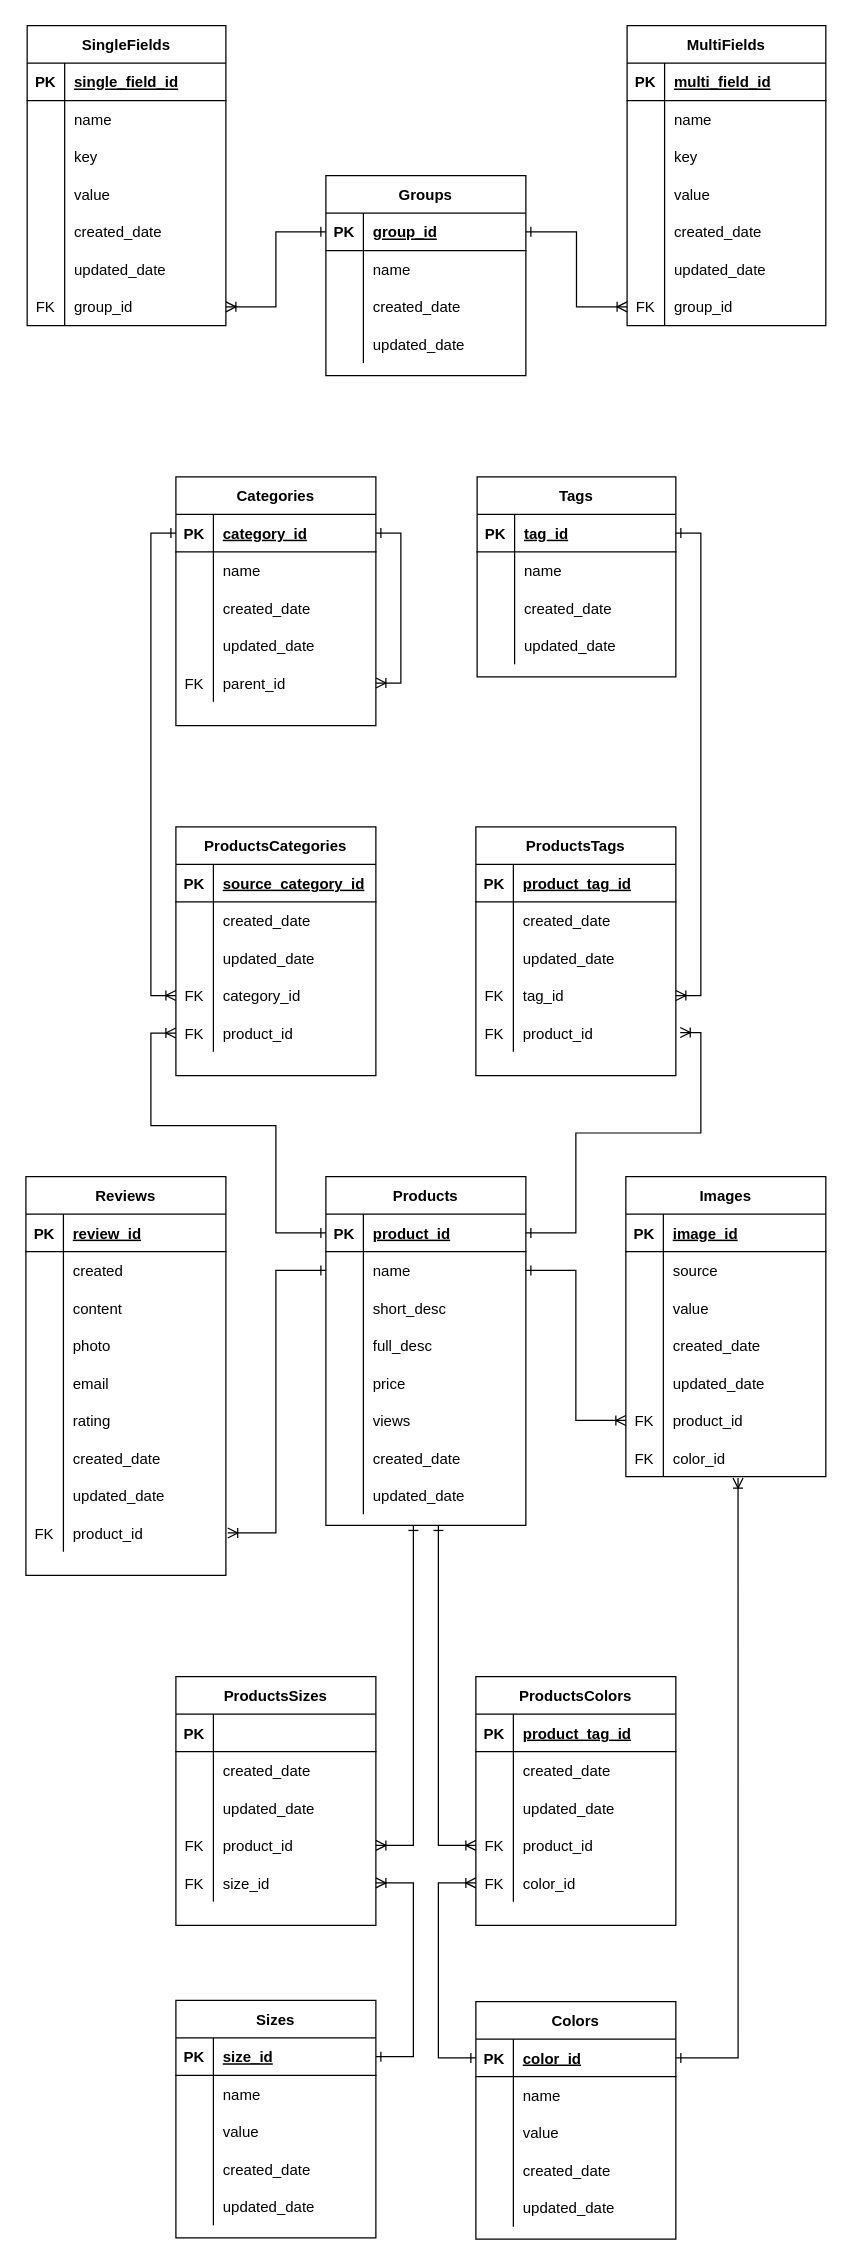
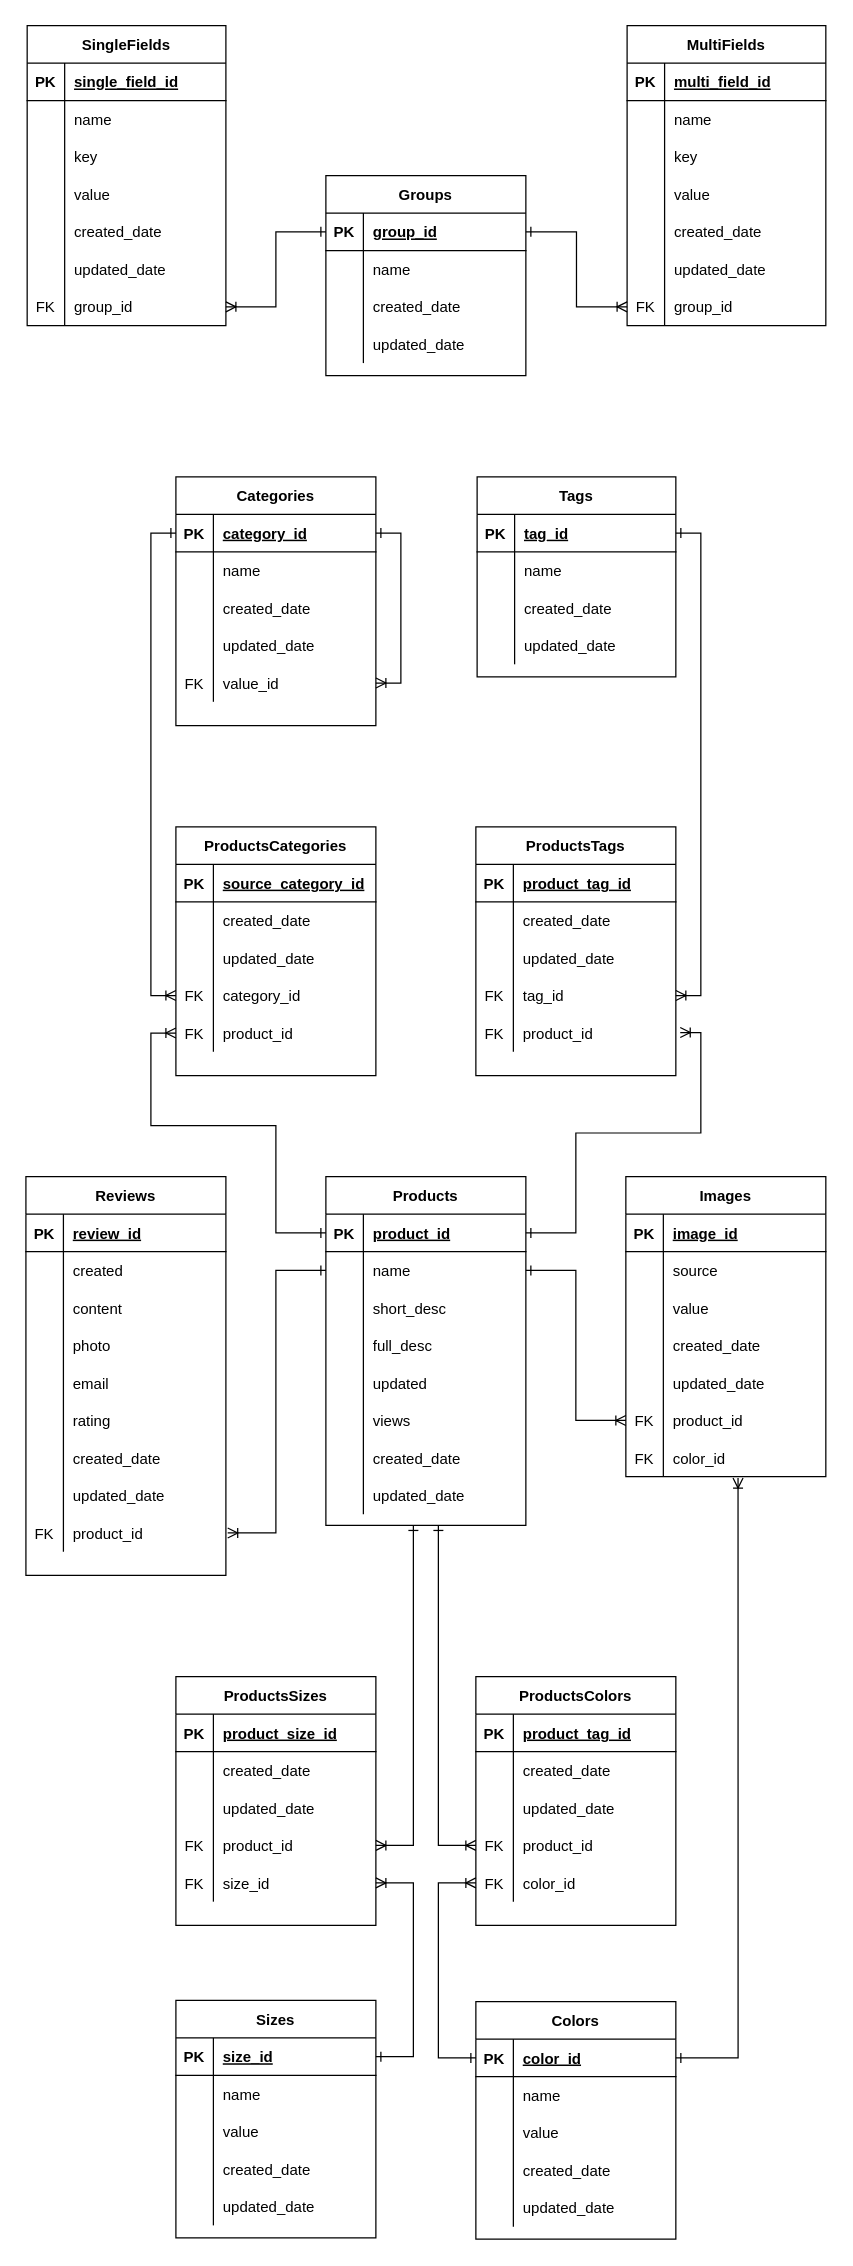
node "parent_id": label "parent_id" -> "value_id"
node "price": label "price" -> "updated"
node "product_size_id": added
